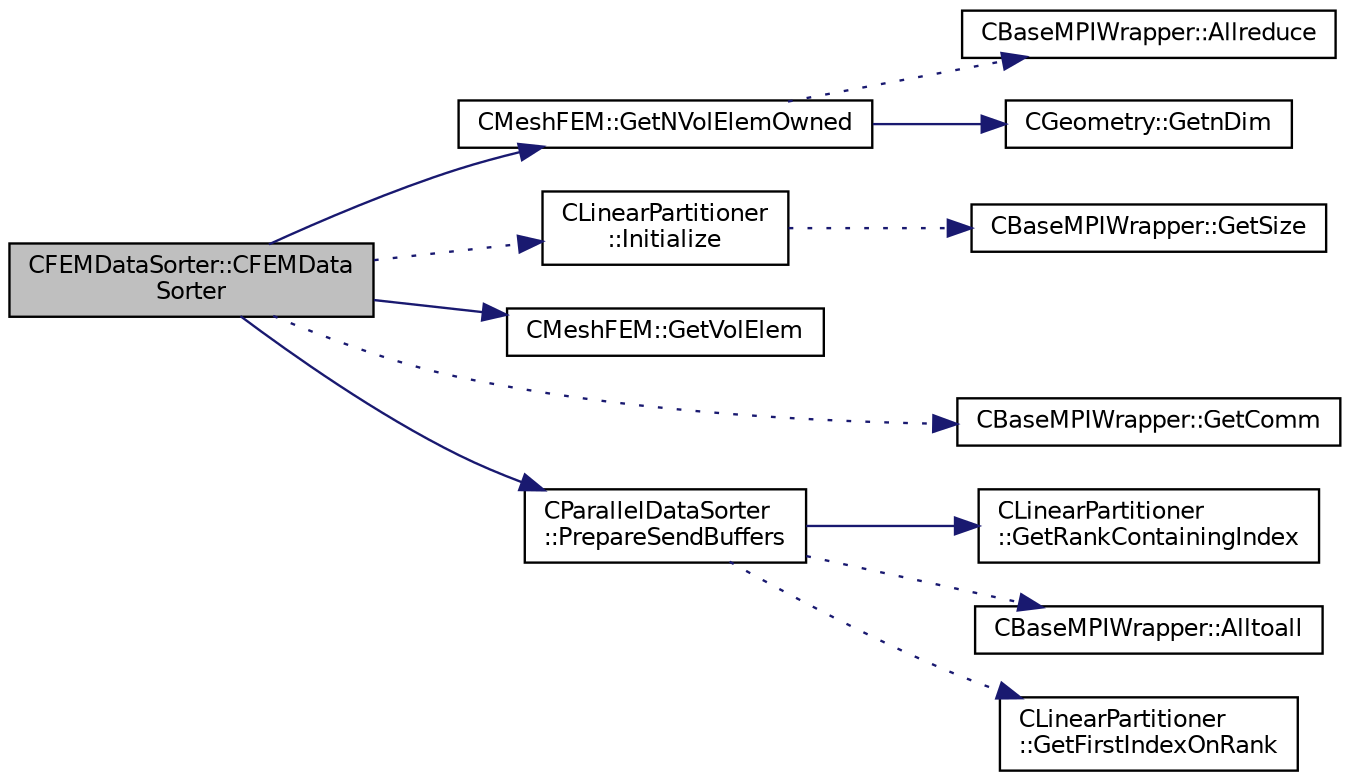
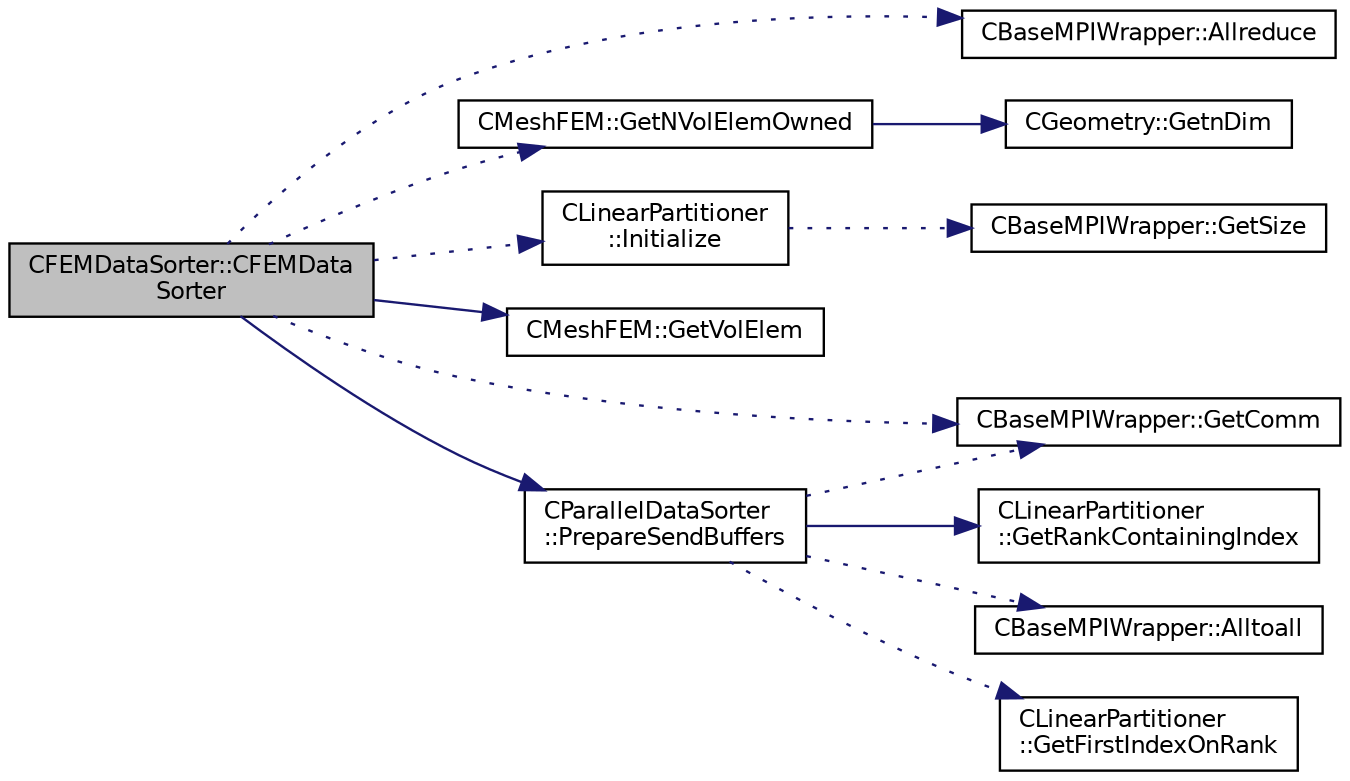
edge "CMeshFEM::GetNVolElemOwned" -> "CBaseMPIWrapper::Allreduce": now "CFEMDataSorter::CFEMData Sorter" -> "CBaseMPIWrapper::Allreduce"
edge "CFEMDataSorter::CFEMData Sorter" -> "CMeshFEM::GetNVolElemOwned": style solid -> dotted
edge "CParallelDataSorter ::PrepareSendBuffers" -> "CBaseMPIWrapper::GetComm": added
